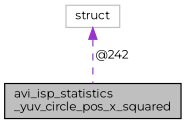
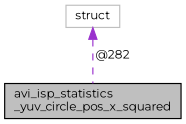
edge "avi_isp_statistics _yuv_circle_pos_x_squared" -> "struct": label " @242" -> " @282"
